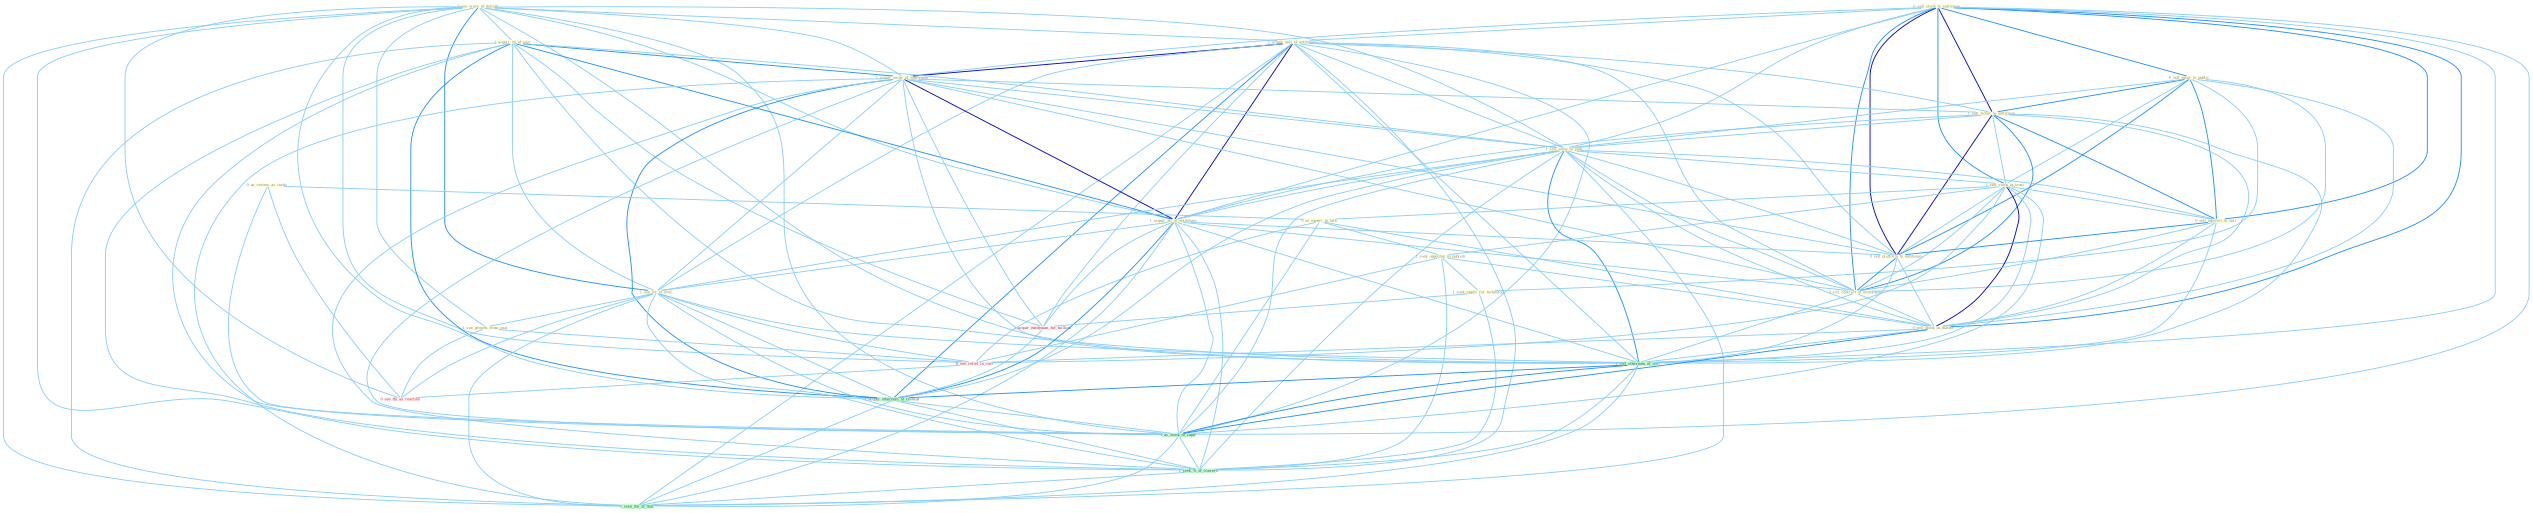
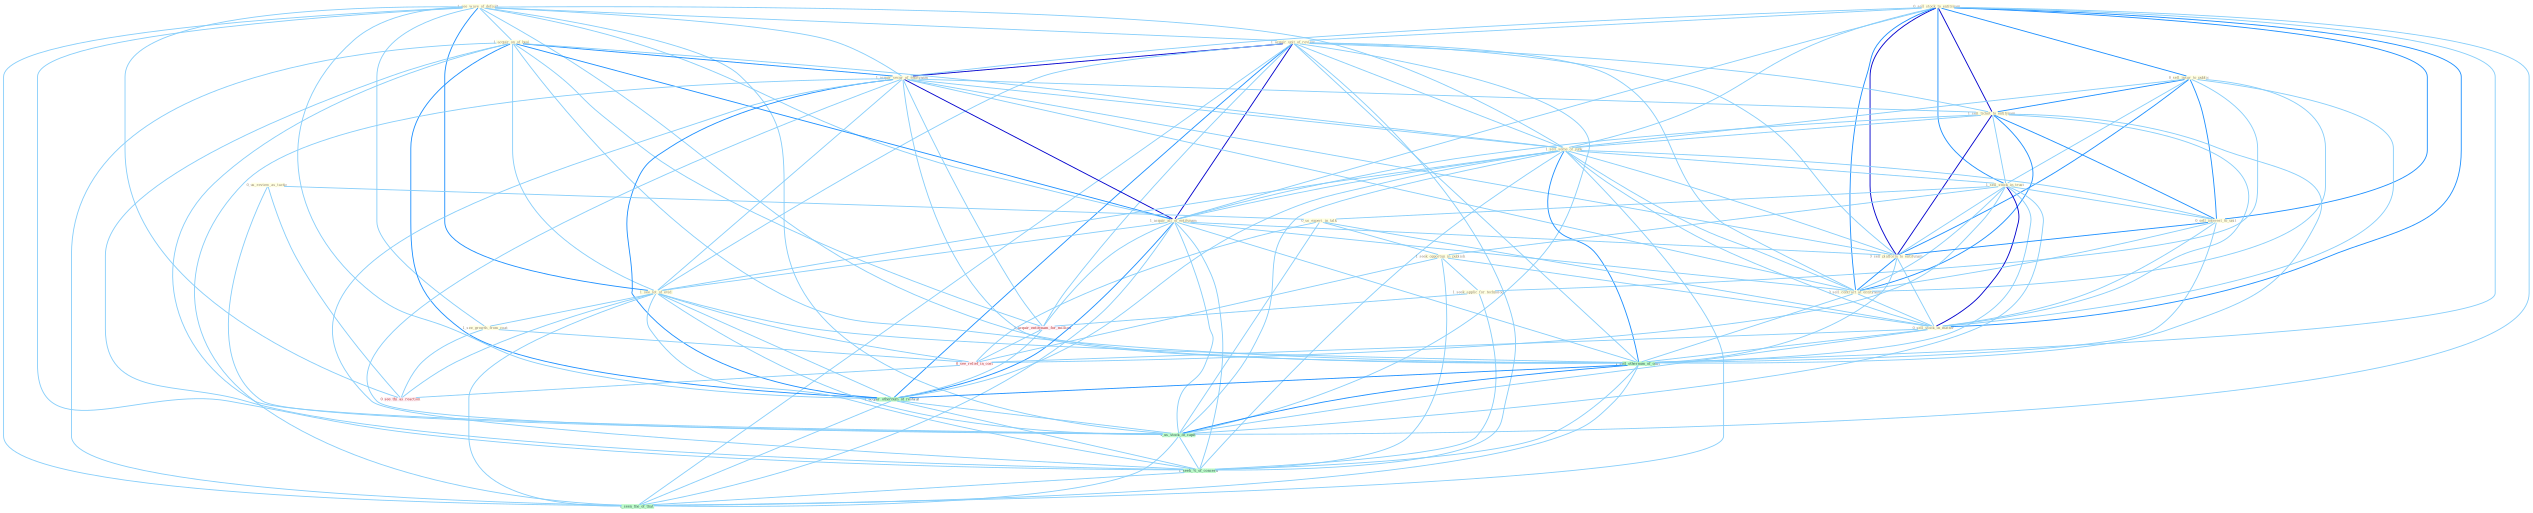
node "1_acquir_on_of_cost": label "1_acquir_on_of_cost" -> "1_acquir_on_of_busi"
node "1_acquir_unit_of_entitynam": label "1_acquir_unit_of_entitynam" -> "1_acquir_unit_of_review"
edge "1_see_wave_of_default" -- "0_see_relief_in_cost": now "0_acquir_entitynam_for_million" -- "0_see_relief_in_cost"
edge "0_sell_stock_in_matter" -- "1_us_stock_of_capit": color #1e90ff -> #87cefa
